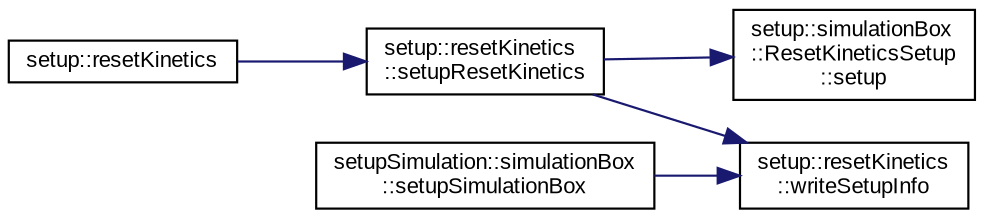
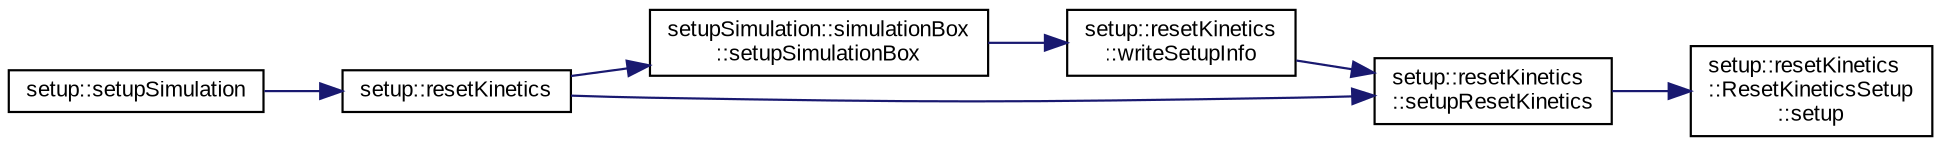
node "setup::simulationBox ::ResetKineticsSetup ::setup": label "setup::simulationBox ::ResetKineticsSetup ::setup" -> "setup::resetKinetics ::ResetKineticsSetup ::setup"
edge "setup::resetKinetics" -> "setupSimulation::simulationBox ::setupSimulationBox": added
node "setup::setupSimulation": added
edge "setup::resetKinetics ::setupResetKinetics" -> "setup::resetKinetics ::writeSetupInfo": reversed
